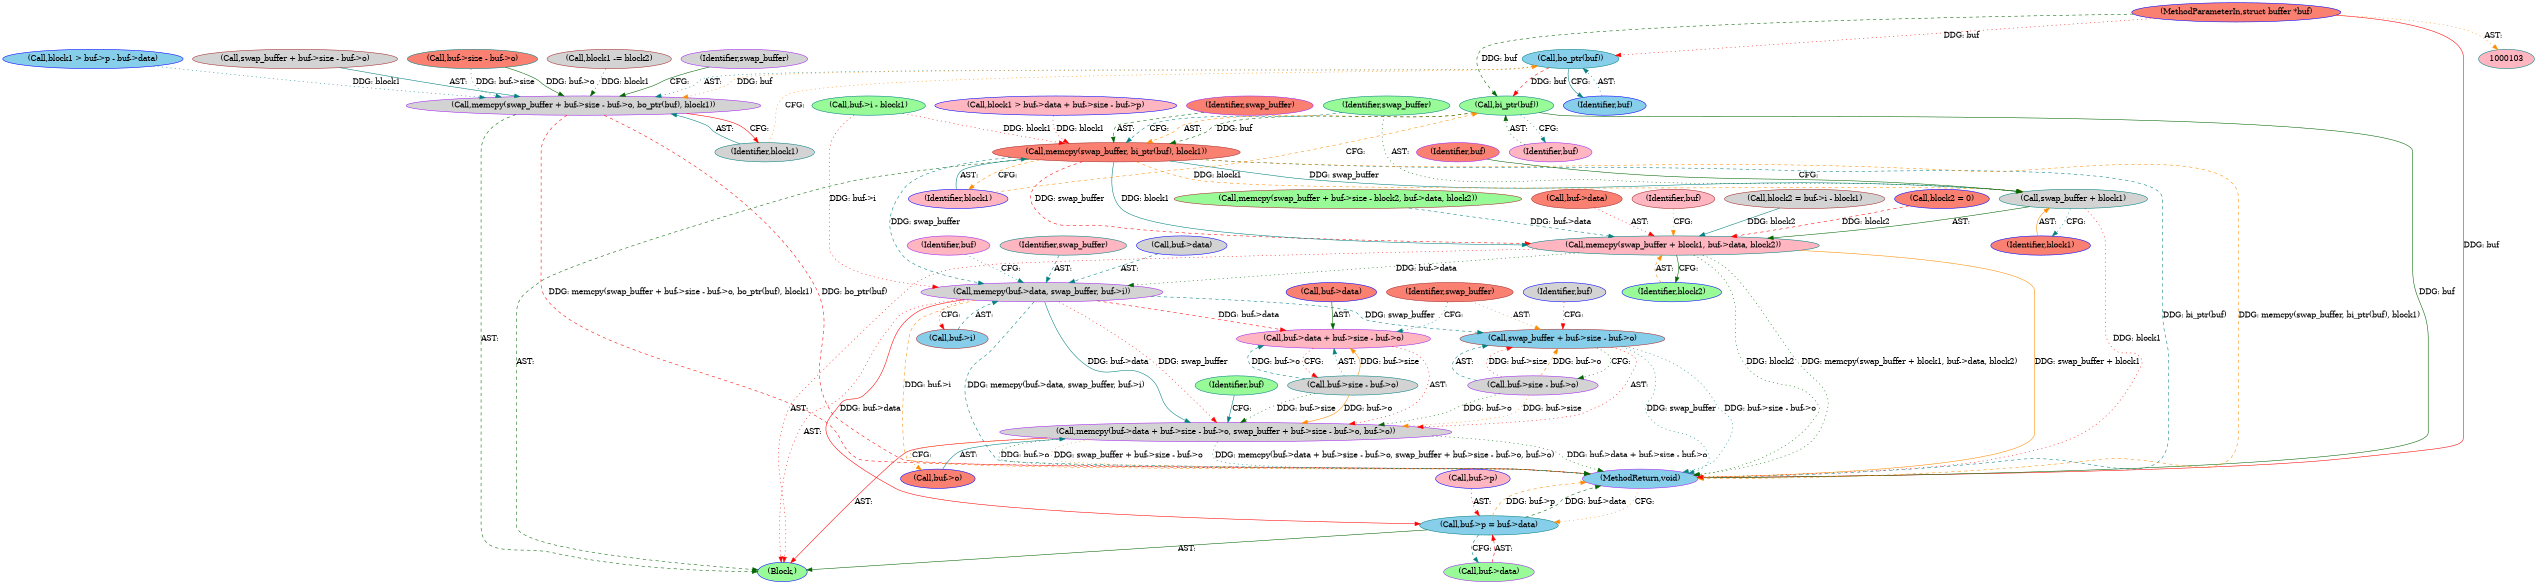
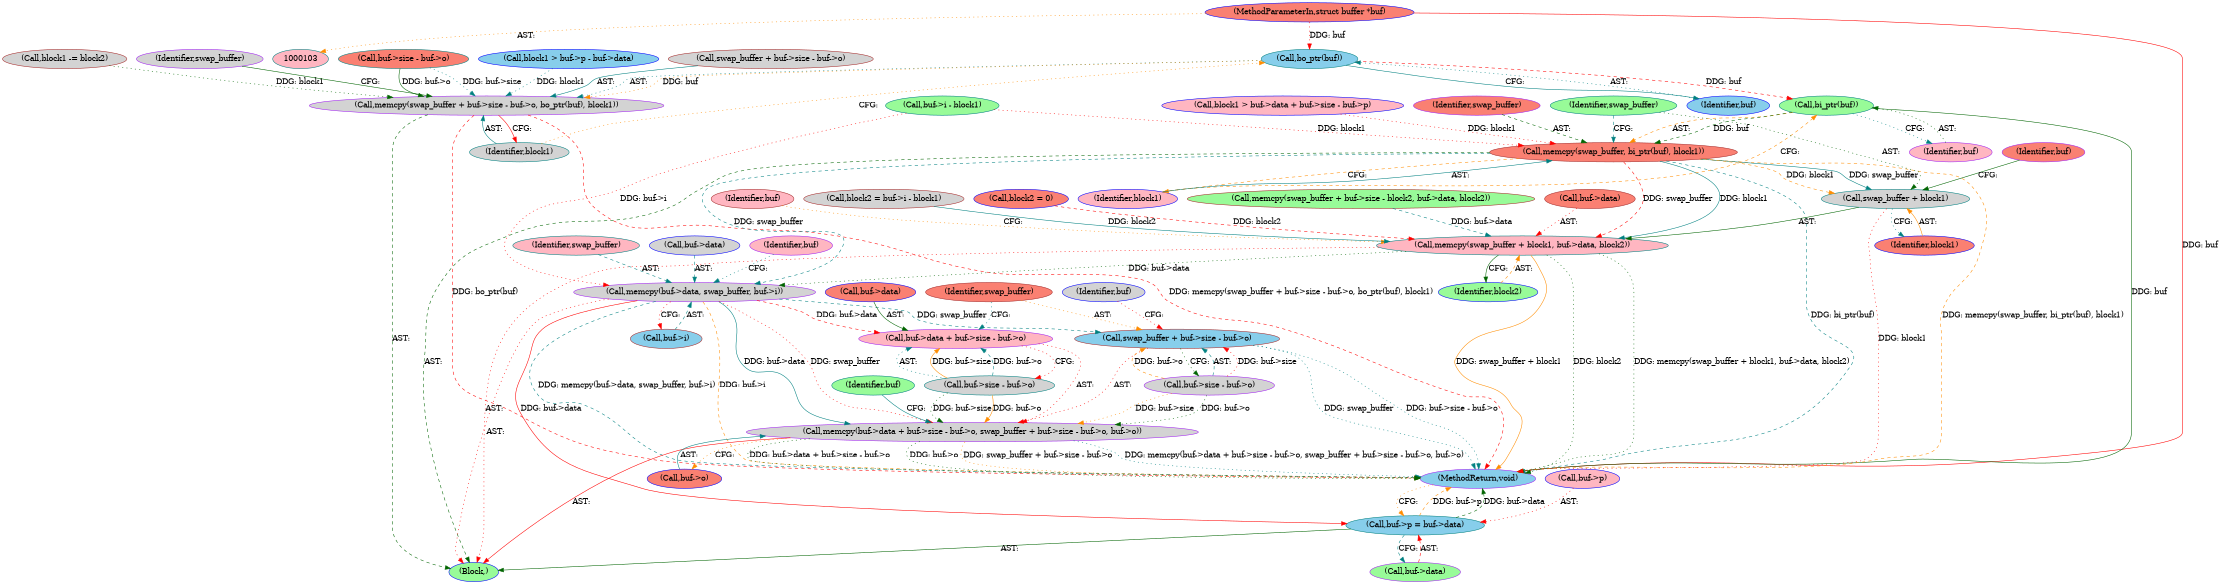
edge "(MethodParameterIn,struct buffer *buf)" -> "(Call,bi_ptr(buf))": removed, label "DDG: buf"
